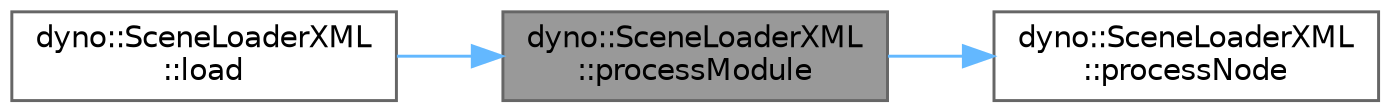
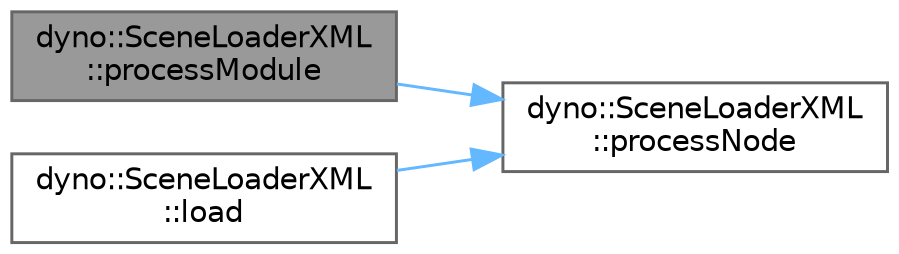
edge "dyno::SceneLoaderXML ::load" -> "dyno::SceneLoaderXML ::processModule": now "dyno::SceneLoaderXML ::load" -> "dyno::SceneLoaderXML ::processNode"
